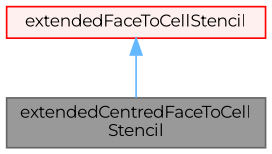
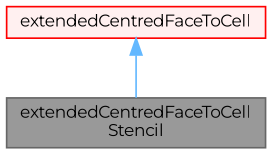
node "extendedFaceToCellStencil": label "extendedFaceToCellStencil" -> "extendedCentredFaceToCell"
